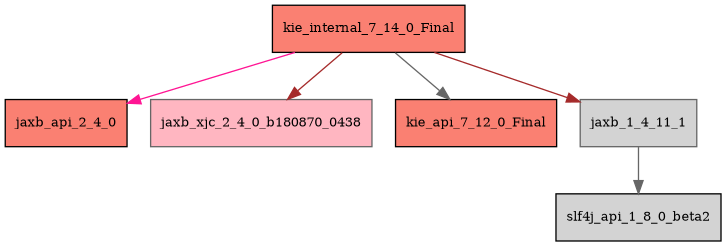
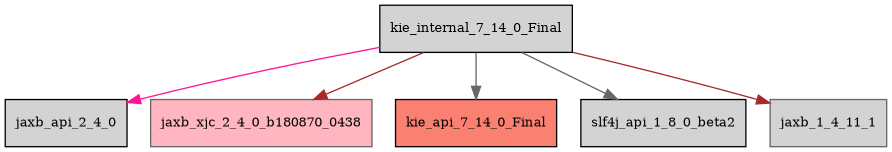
node "kie_internal_7_14_0_Final": fillcolor salmon -> lightgrey
node "jaxb_api_2_4_0": fillcolor salmon -> lightgrey
node "kie_api_7_12_0_Final": label "kie_api_7_12_0_Final" -> "kie_api_7_14_0_Final"
edge "jaxb_1_4_11_1" -> "slf4j_api_1_8_0_beta2": now "kie_internal_7_14_0_Final" -> "slf4j_api_1_8_0_beta2"
